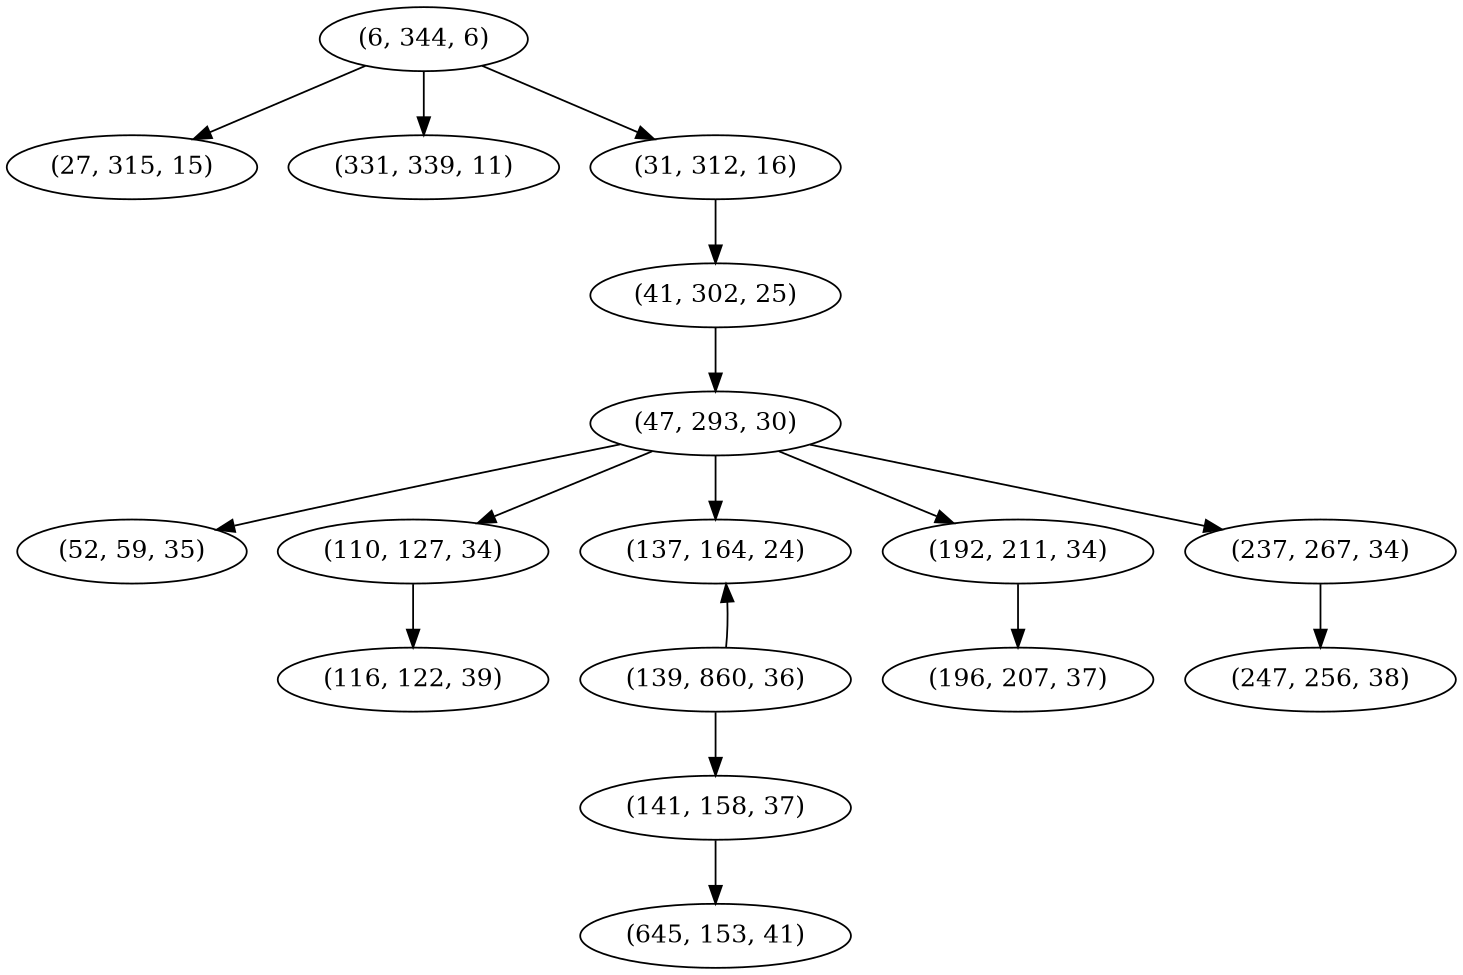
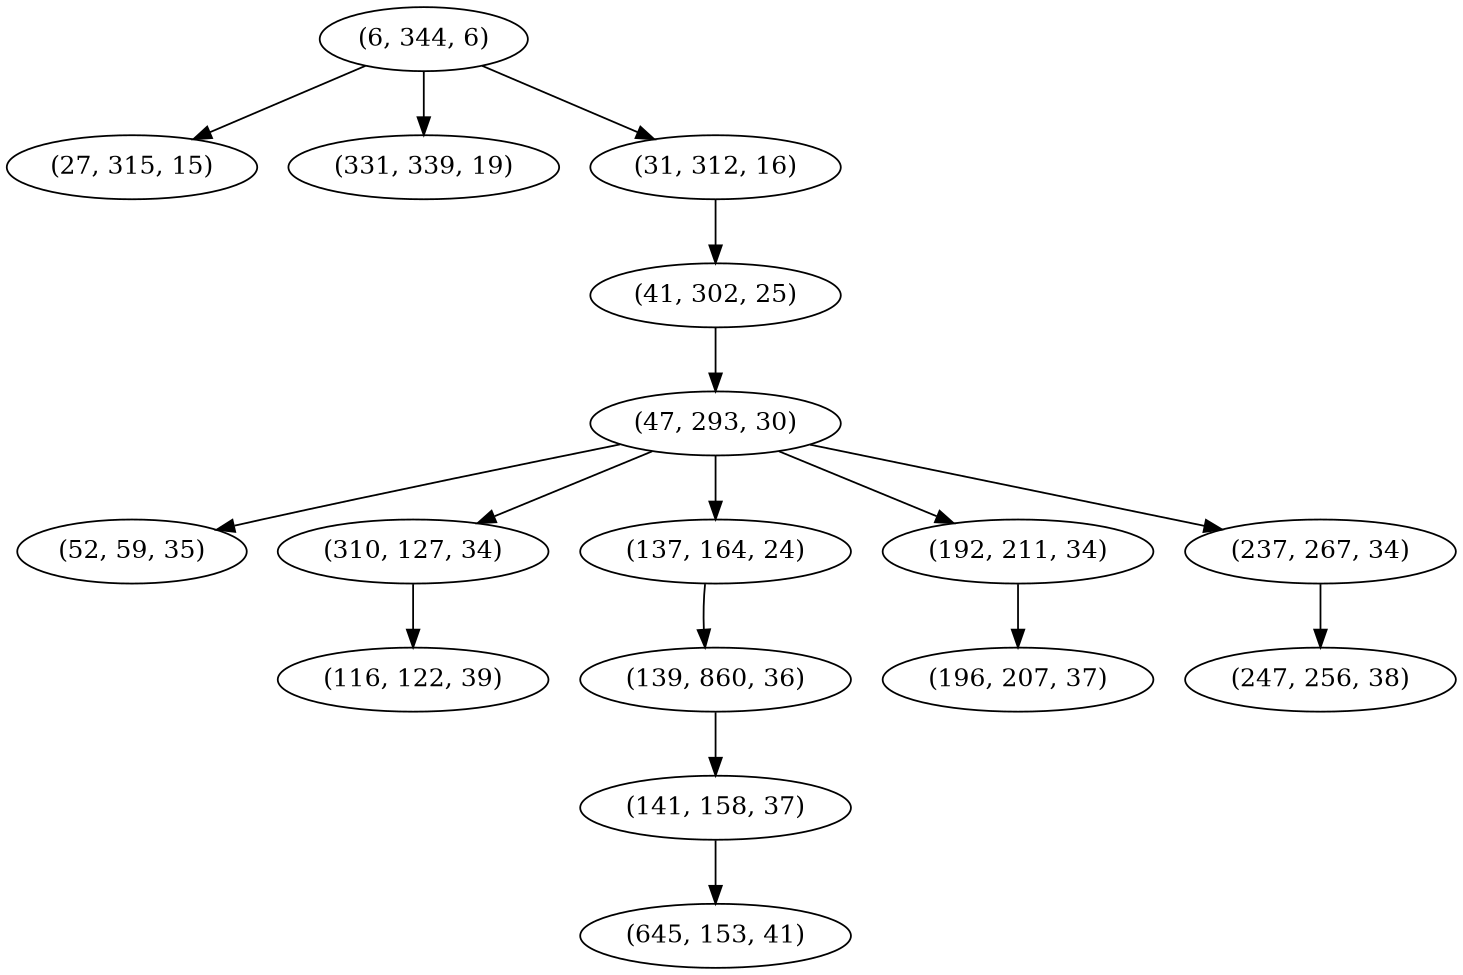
node "(331, 339, 11)": label "(331, 339, 11)" -> "(331, 339, 19)"
node "(110, 127, 34)": label "(110, 127, 34)" -> "(310, 127, 34)"
edge "(139, 860, 36)" -> "(137, 164, 24)": reversed
